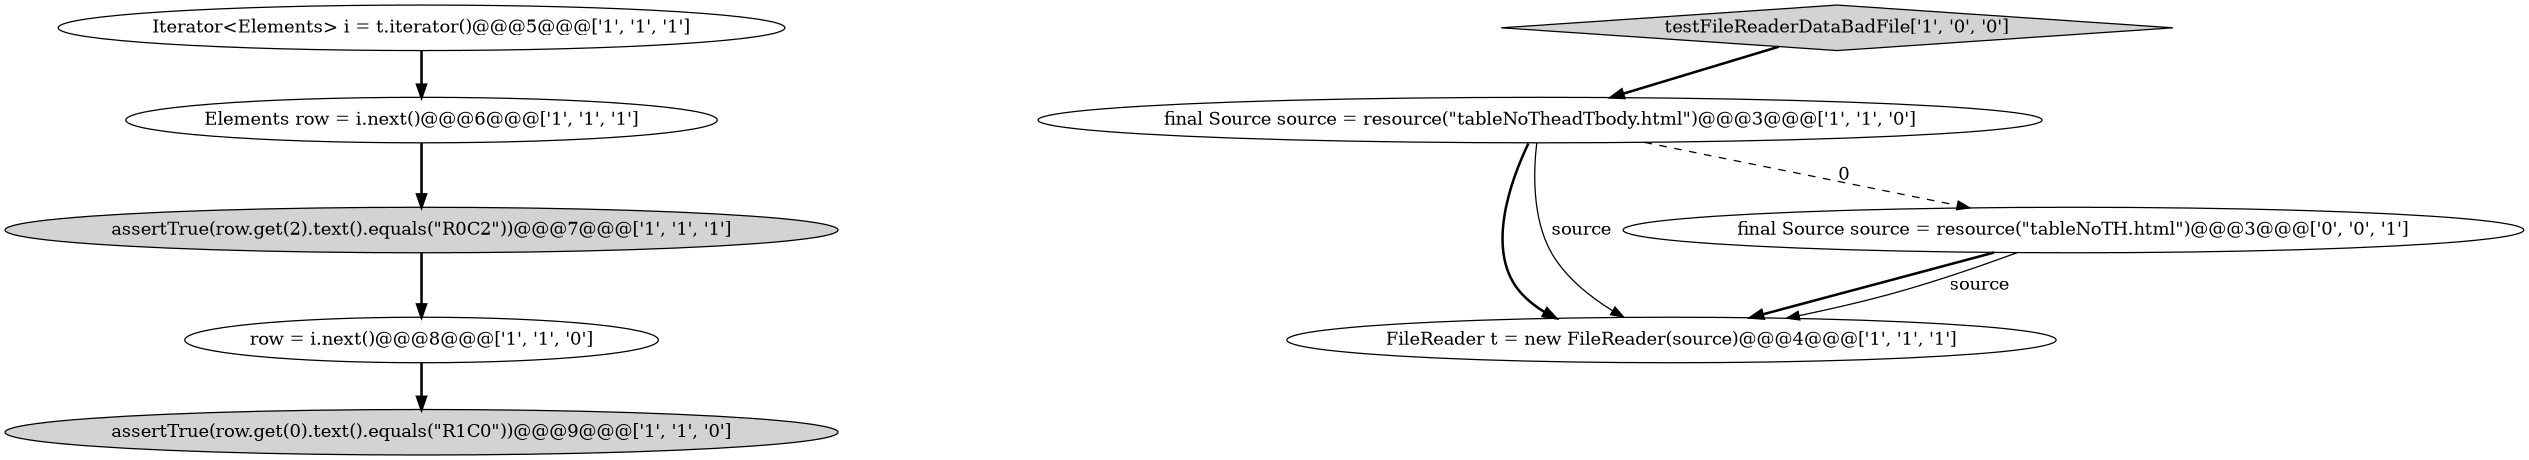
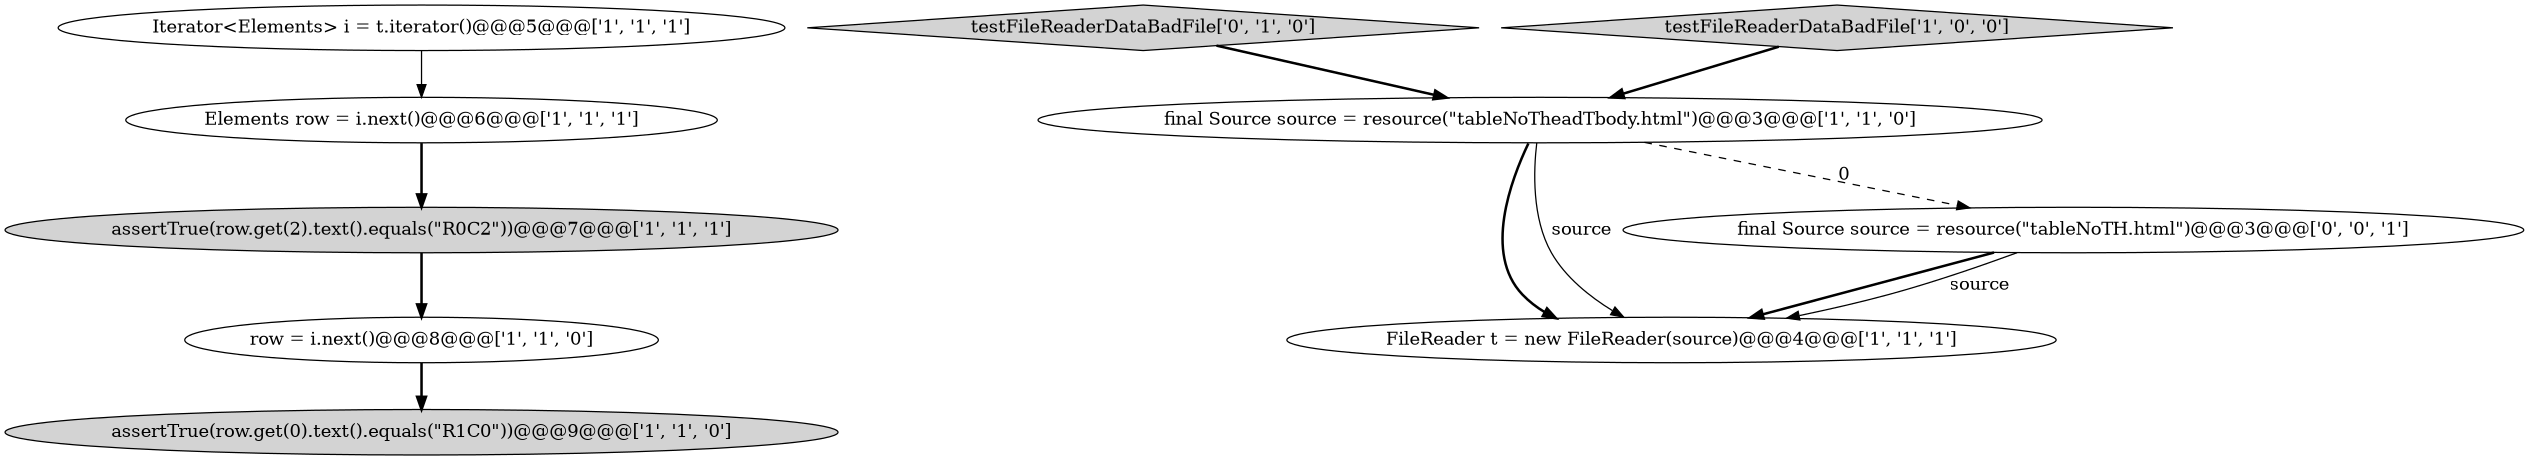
node "testFileReaderDataBadFile['0', '1', '0']": added
edge "Iterator<Elements> i = t.iterator()@@@5@@@['1', '1', '1']" -> "Elements row = i.next()@@@6@@@['1', '1', '1']": style bold -> solid
